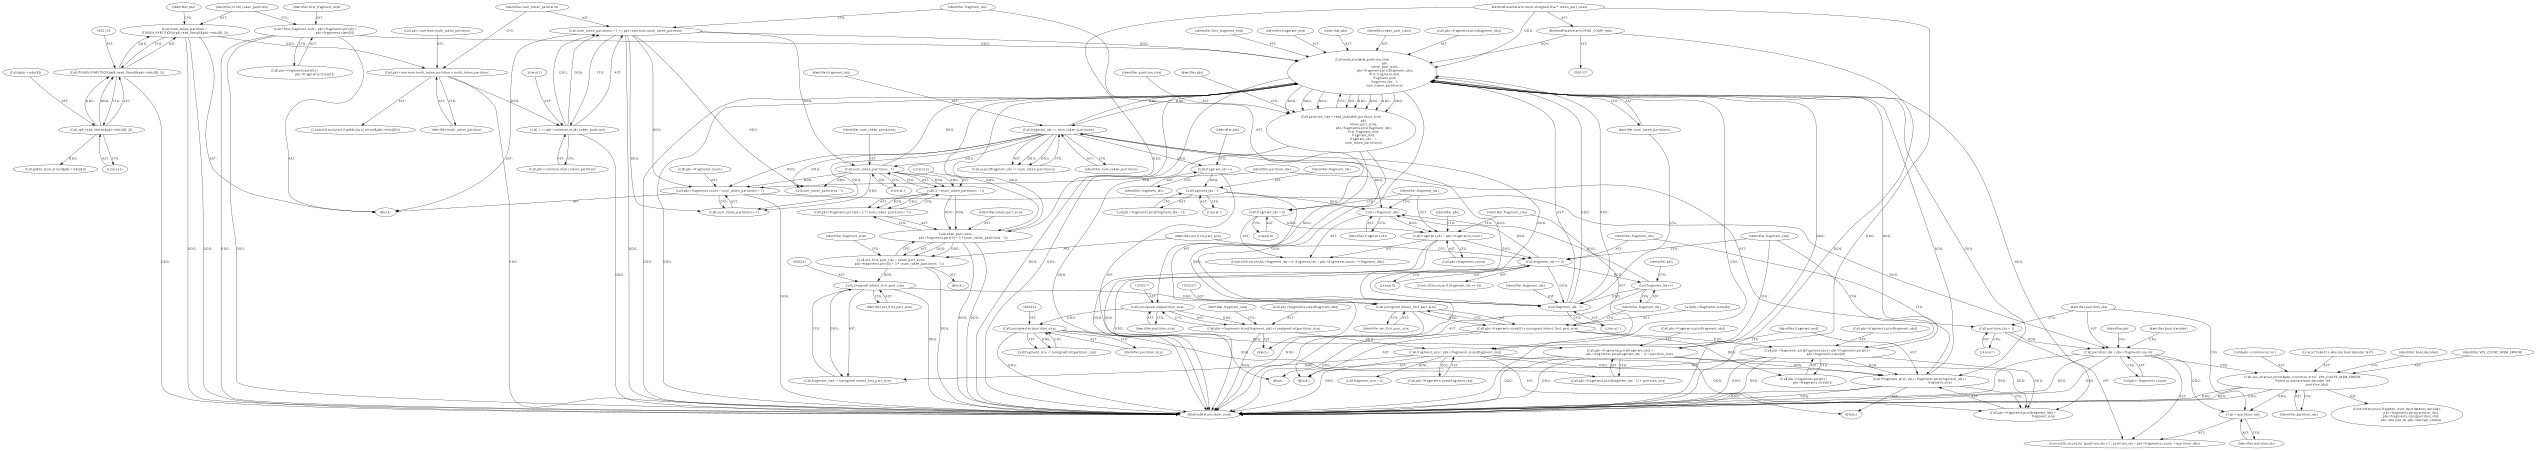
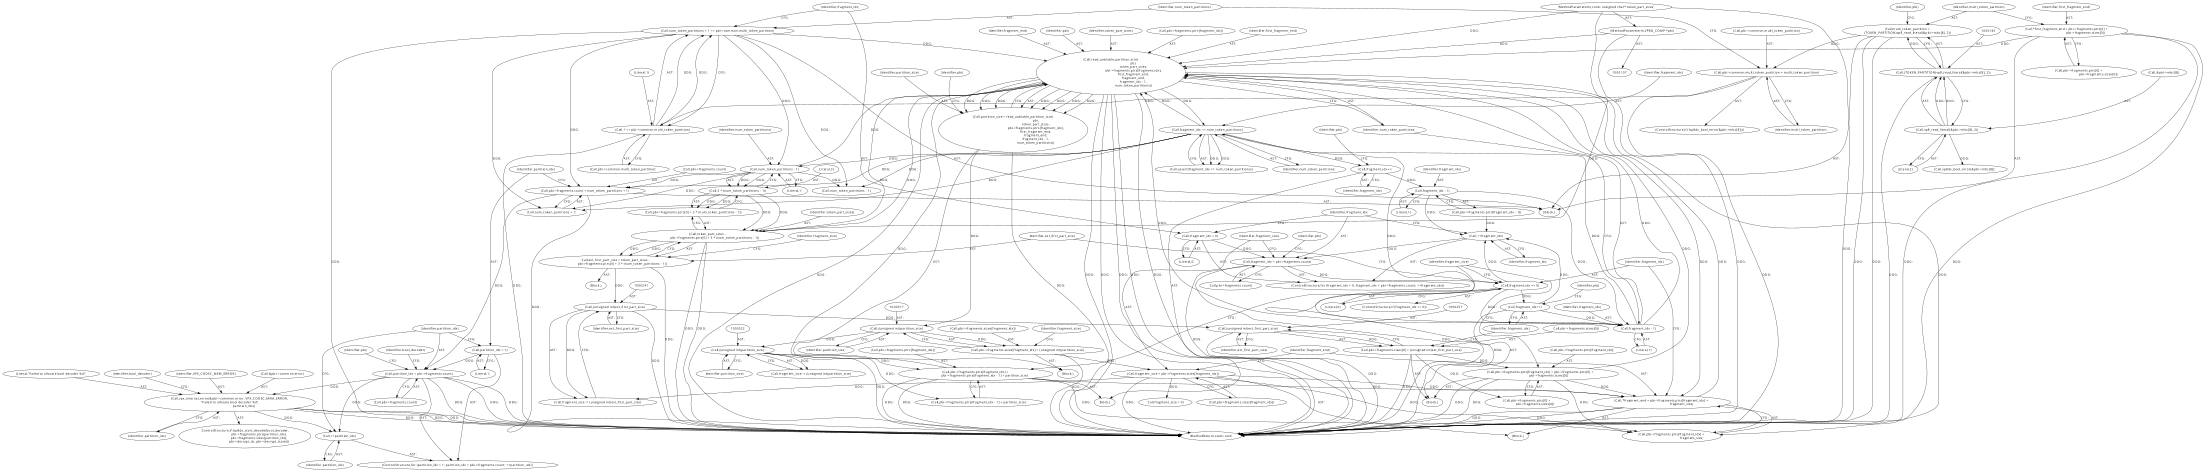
edge "(Call,fragment_idx <= num_token_partitions)" -> "(Call,++fragment_idx)": now "(Call,pbi->fragments.ptrs[fragment_idx - 1])" -> "(Call,++fragment_idx)"
